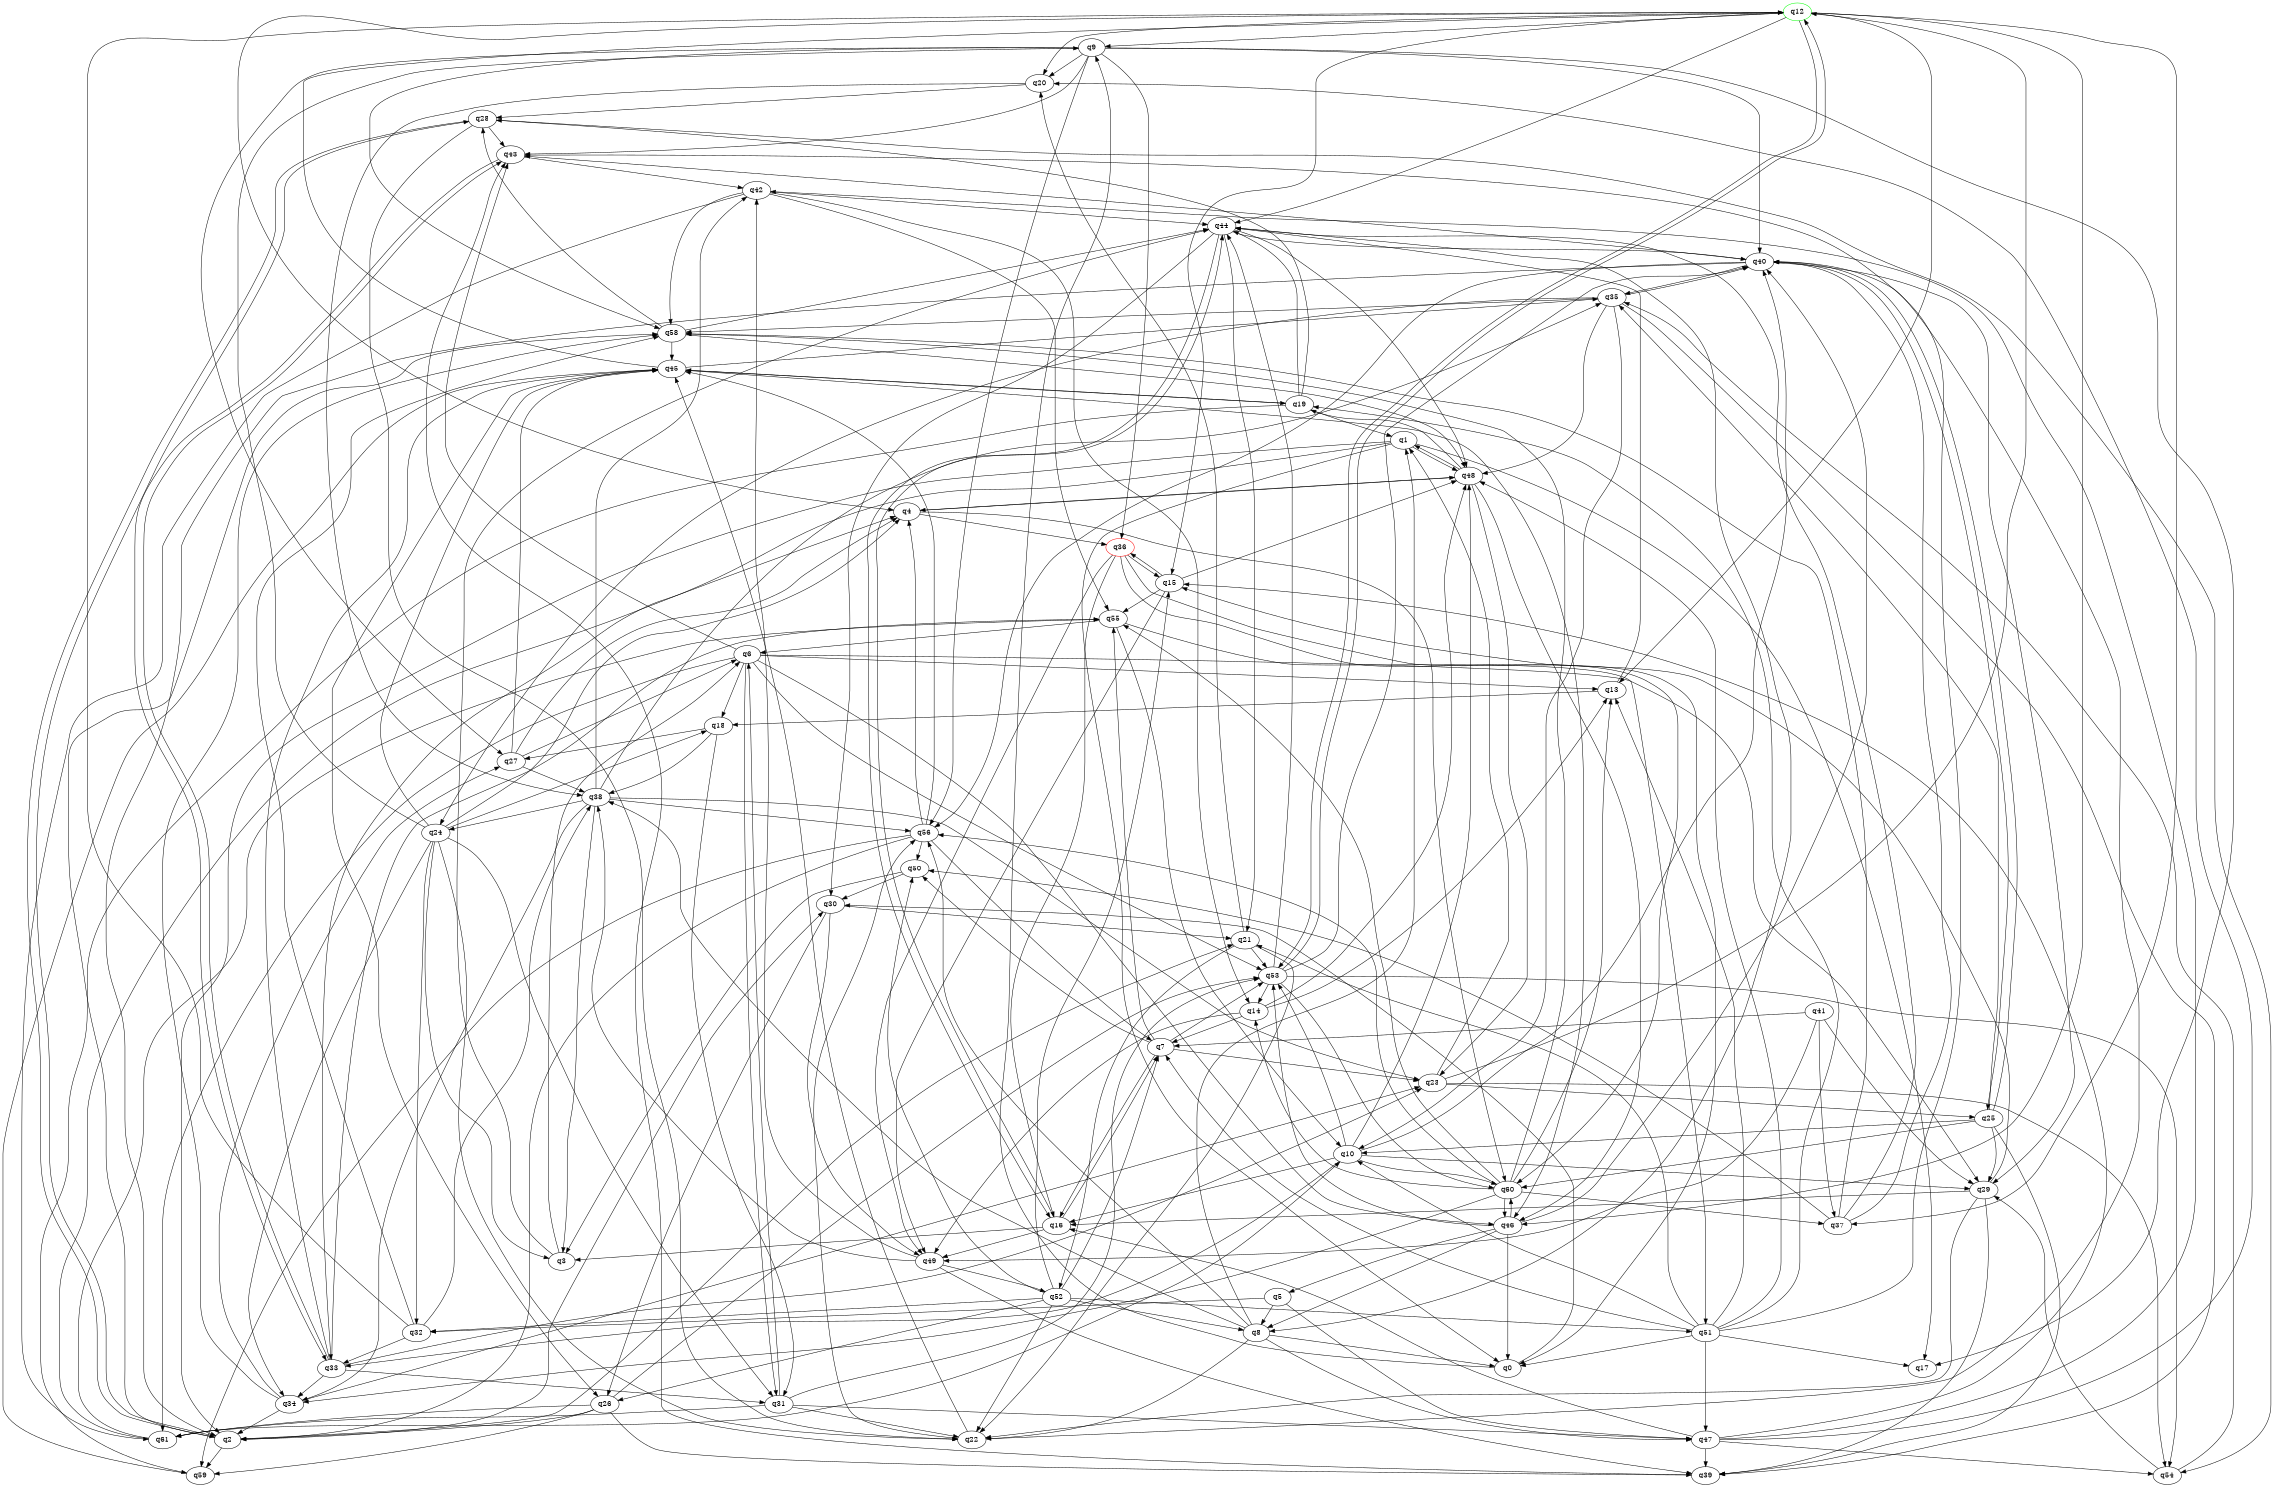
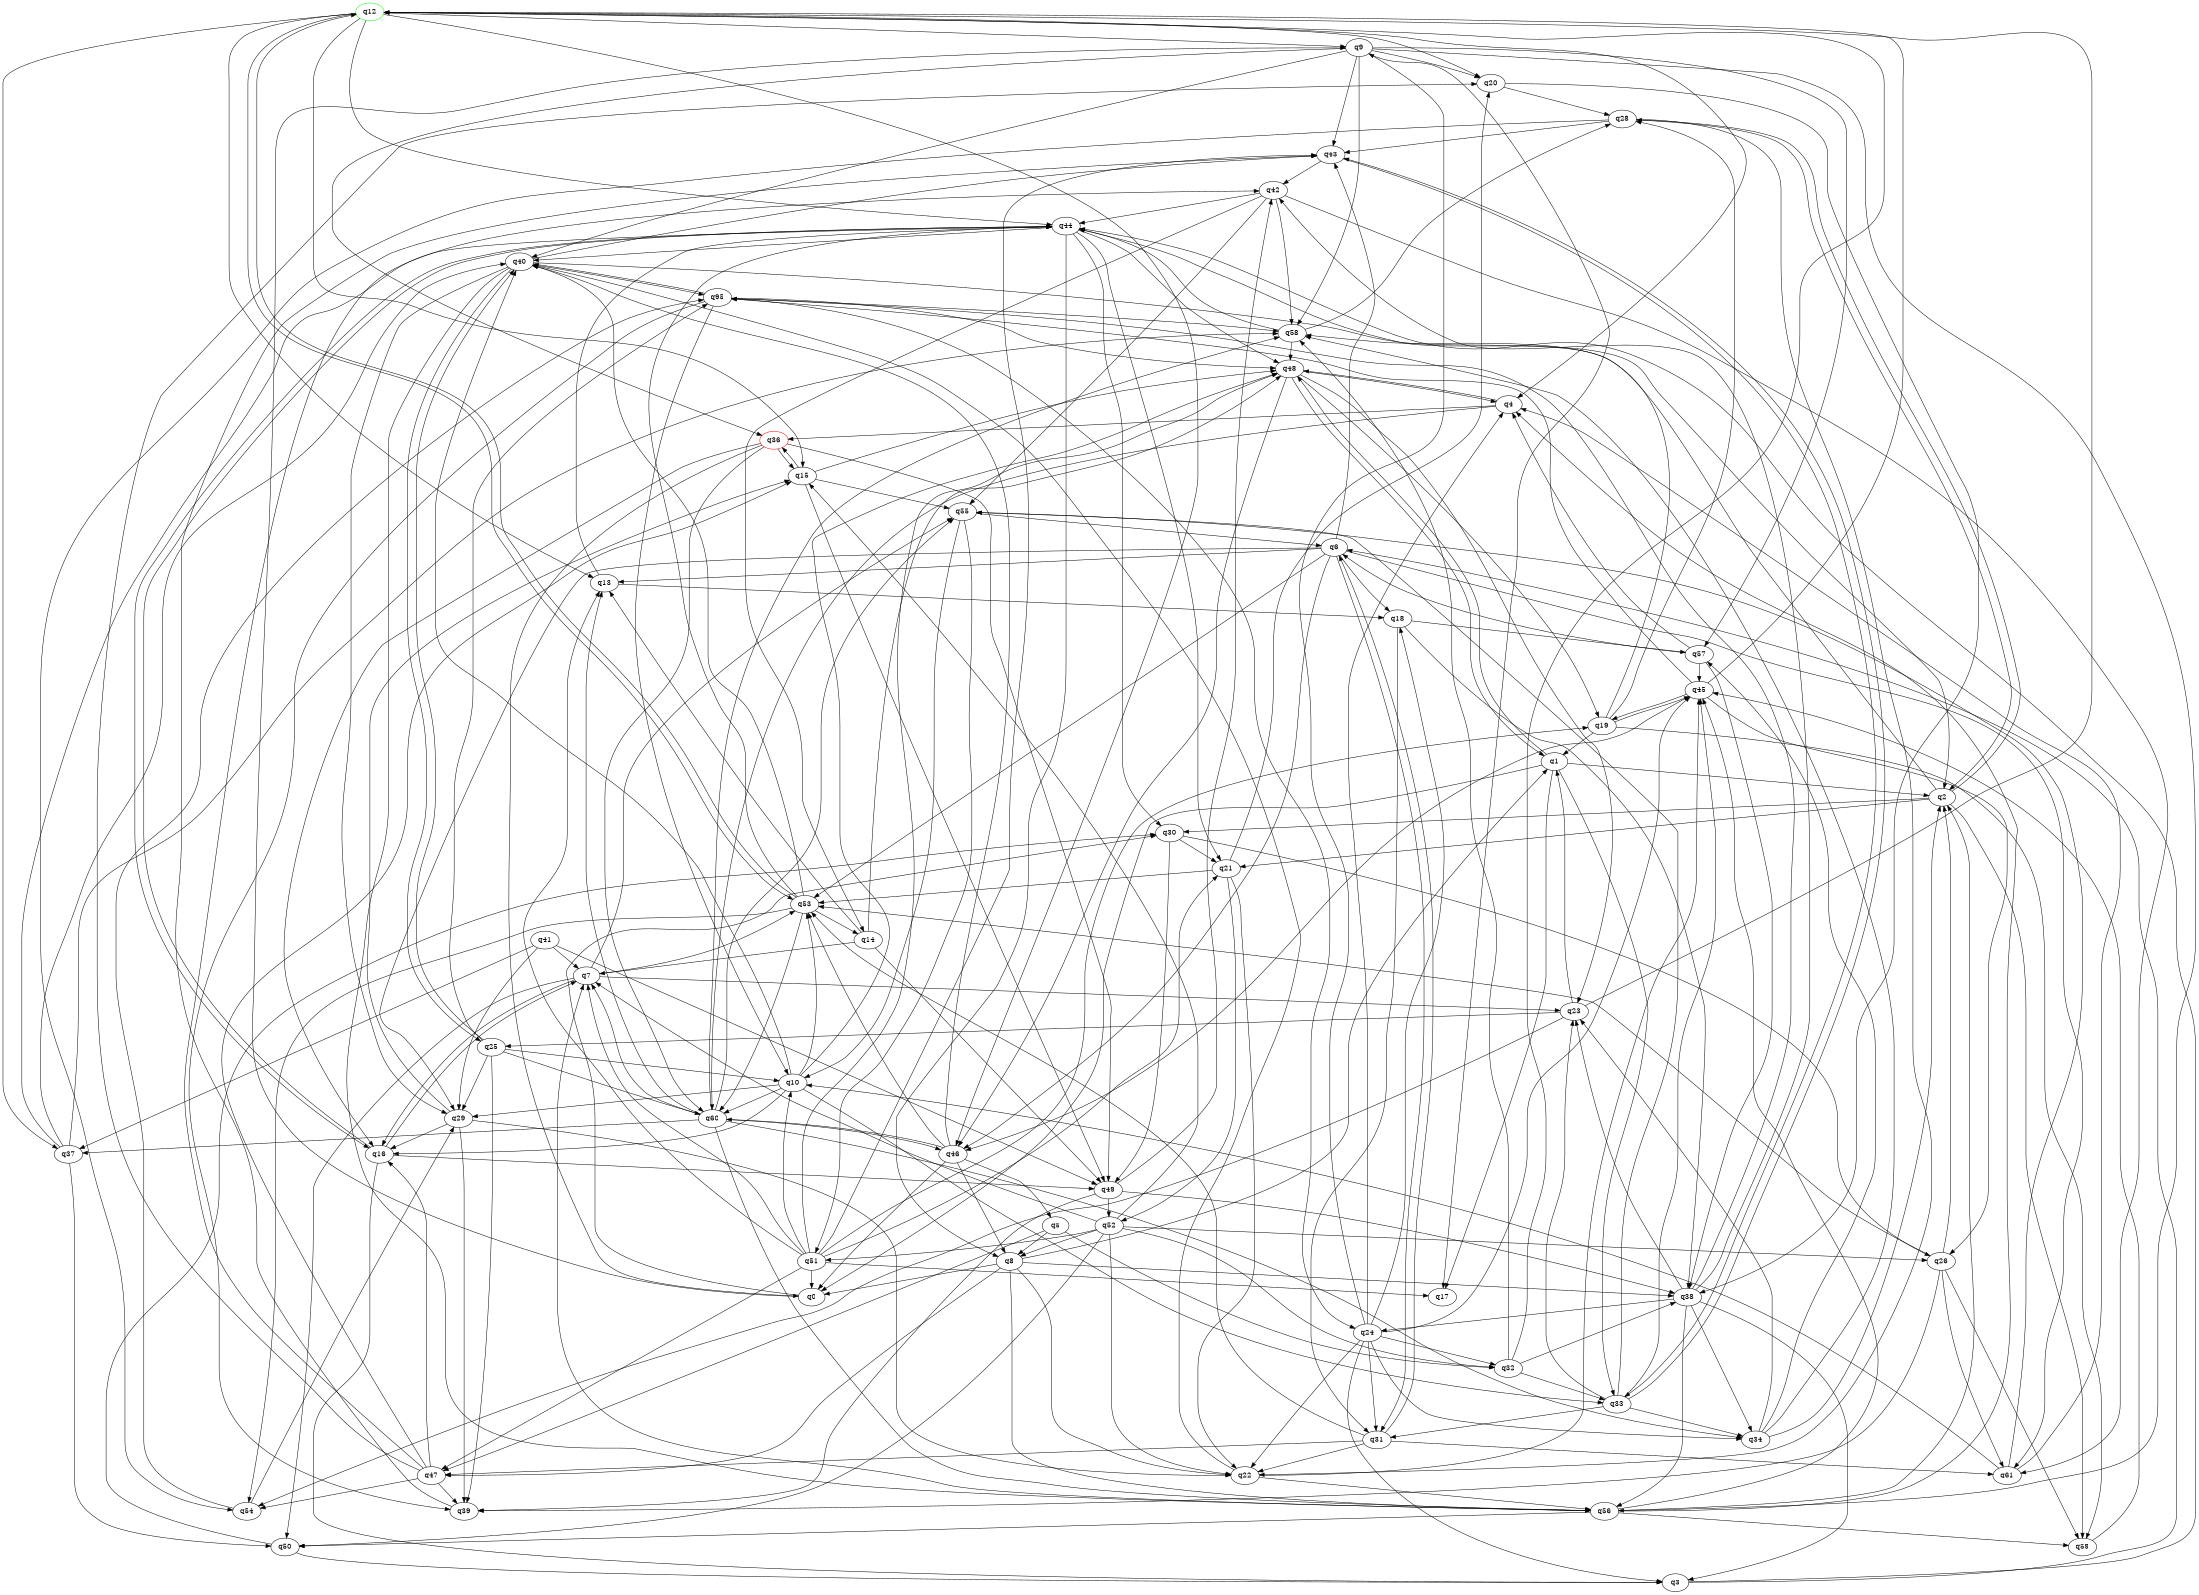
node "q35": label "q35" -> "q95"
edge "q58" -> "q45": removed
node "q27": label "q27" -> "q57"
edge "q60" -> "q14": now "q60" -> "q7"
